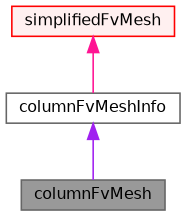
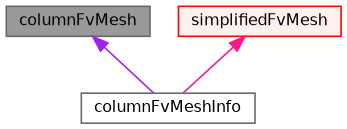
edge "columnFvMesh" -> "columnFvMeshInfo": reversed
